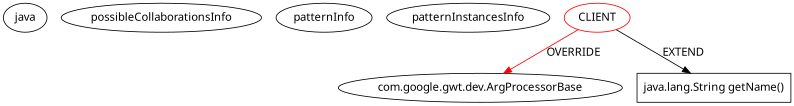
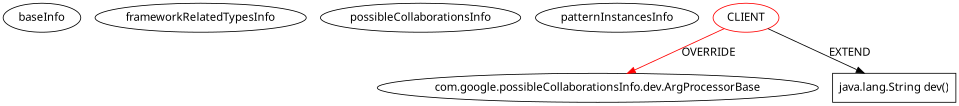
node "java": label "java" -> "baseInfo"
node "frameworkRelatedTypesInfo": added
node "patternInfo": removed
node "com.google.gwt.dev.ArgProcessorBase": label "com.google.gwt.dev.ArgProcessorBase" -> "com.google.possibleCollaborationsInfo.dev.ArgProcessorBase"
node "java.lang.String getName()": label "java.lang.String getName()" -> "java.lang.String dev()"
